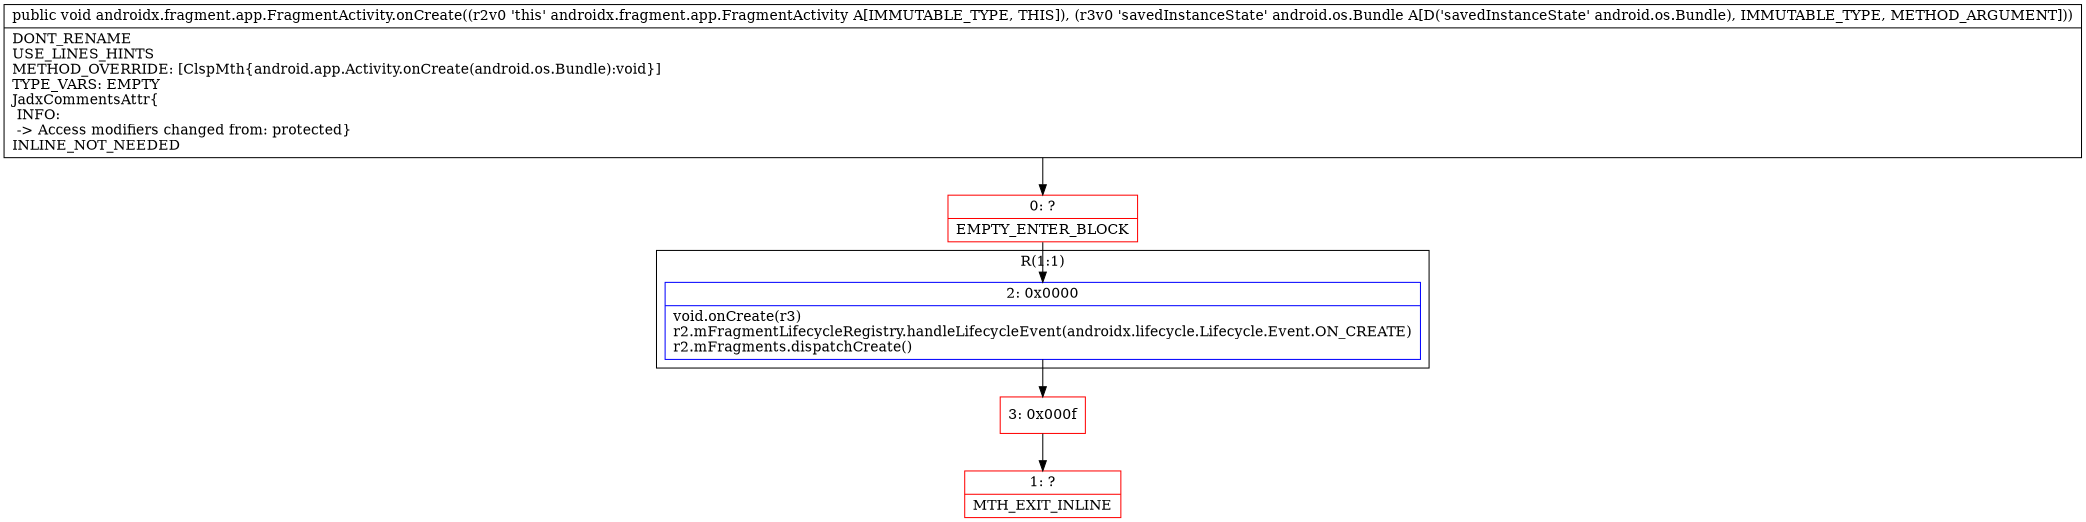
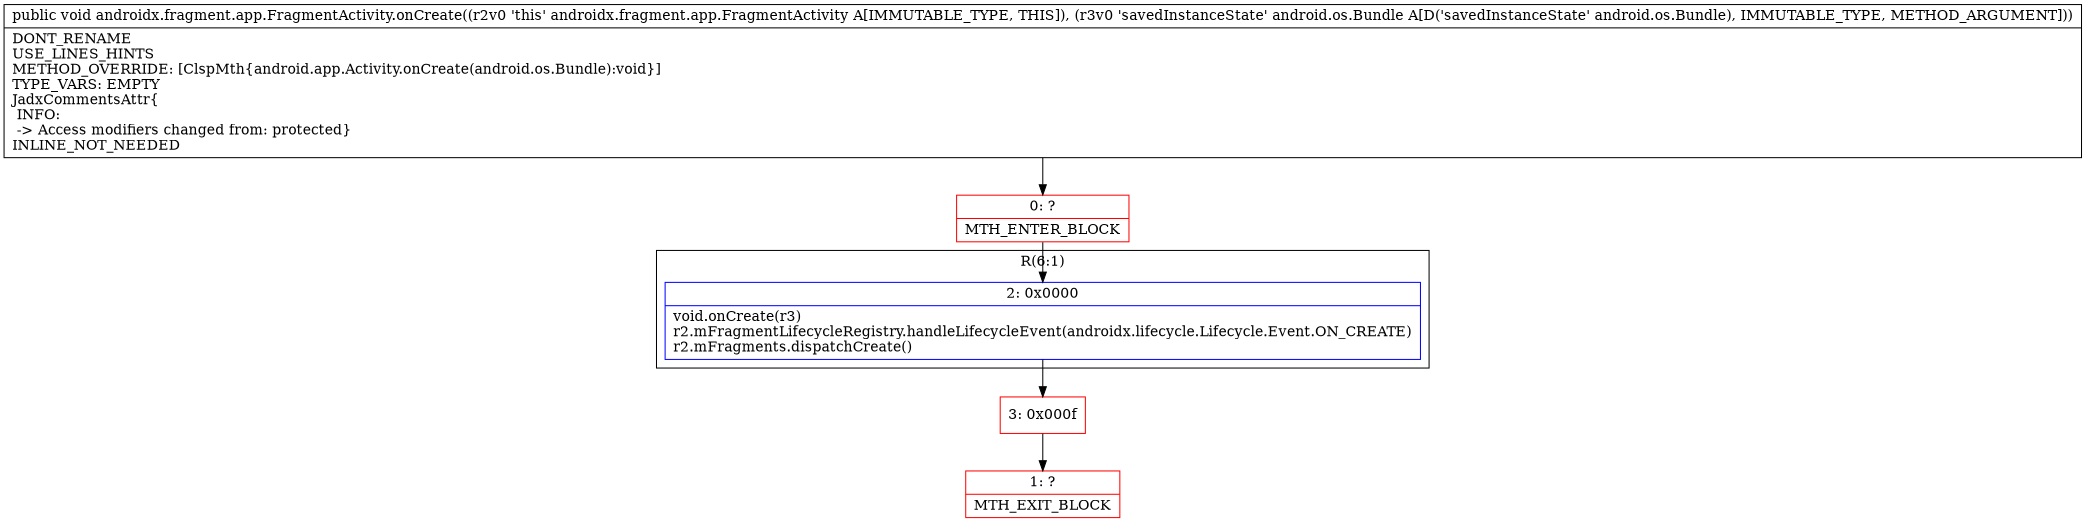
node "0: ?": text "EMPTY_ENTER_BLOCK" -> "MTH_ENTER_BLOCK"
cluster "R(1:1)": label "R(1:1)" -> "R(6:1)"
node "1: ?": text "MTH_EXIT_INLINE" -> "MTH_EXIT_BLOCK"
